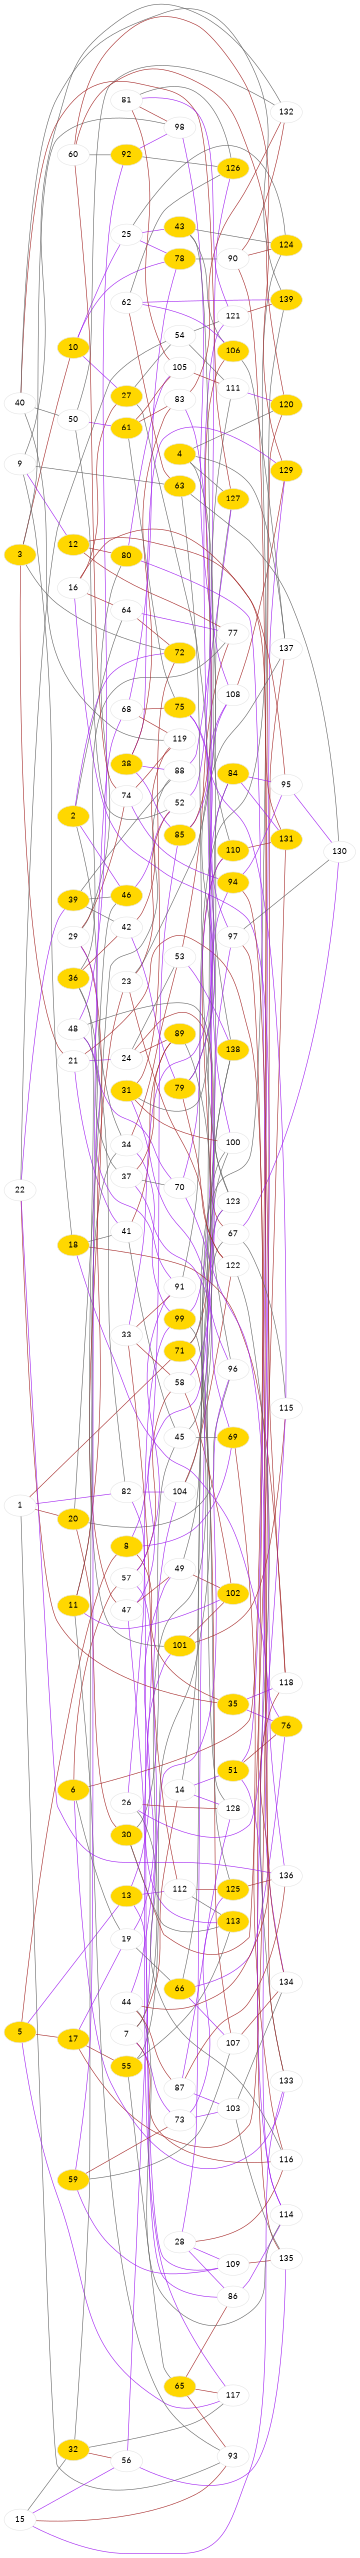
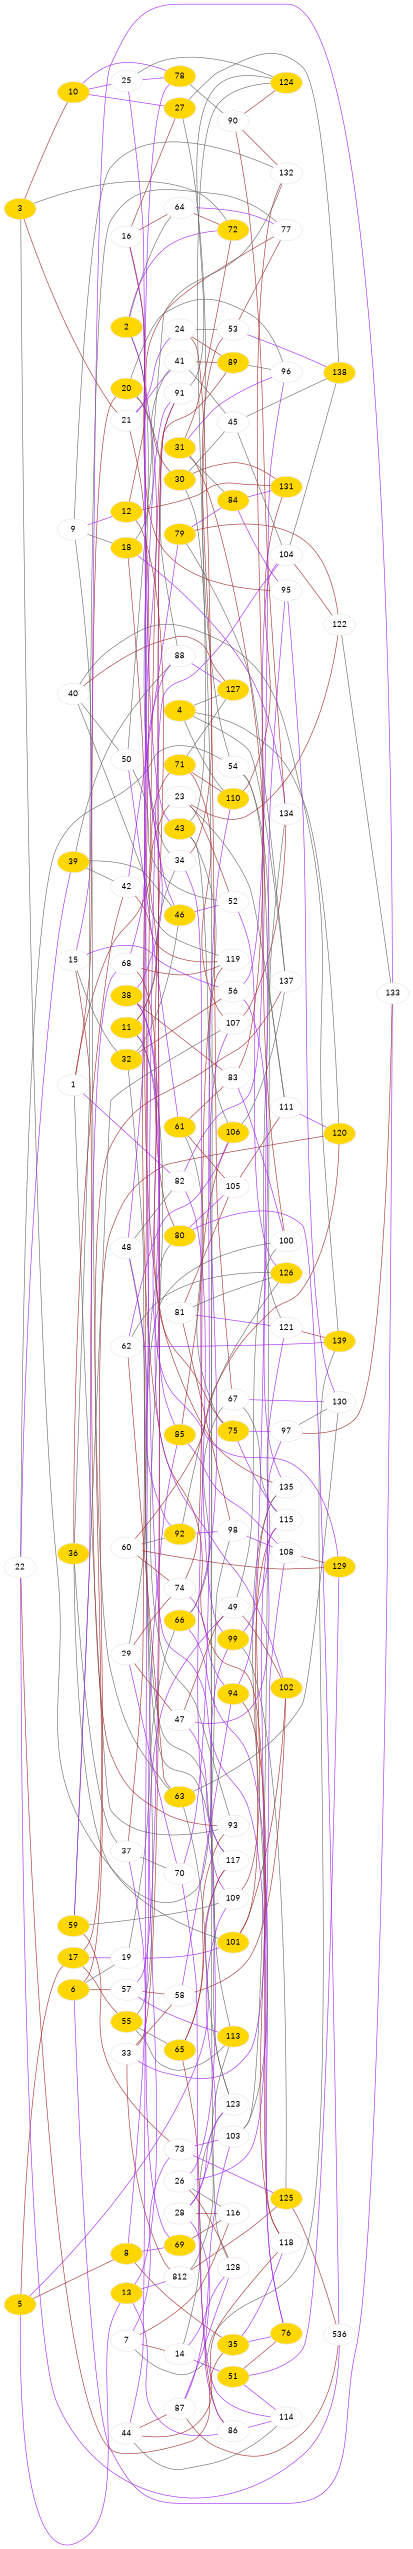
edge "45" -- "69": now "45" -- "104"
node "136": label "136" -> "536"
node "112": label "112" -> "812"
edge "59" -- "109": color purple -> gray40
